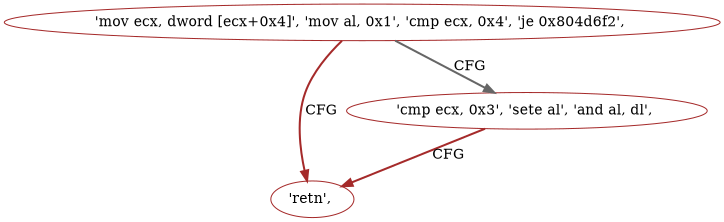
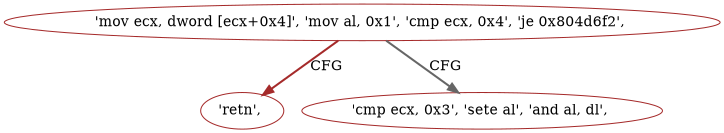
edge "'cmp ecx, 0x3', 'sete al', 'and al, dl'," -> "'retn',": removed, label "CFG"
